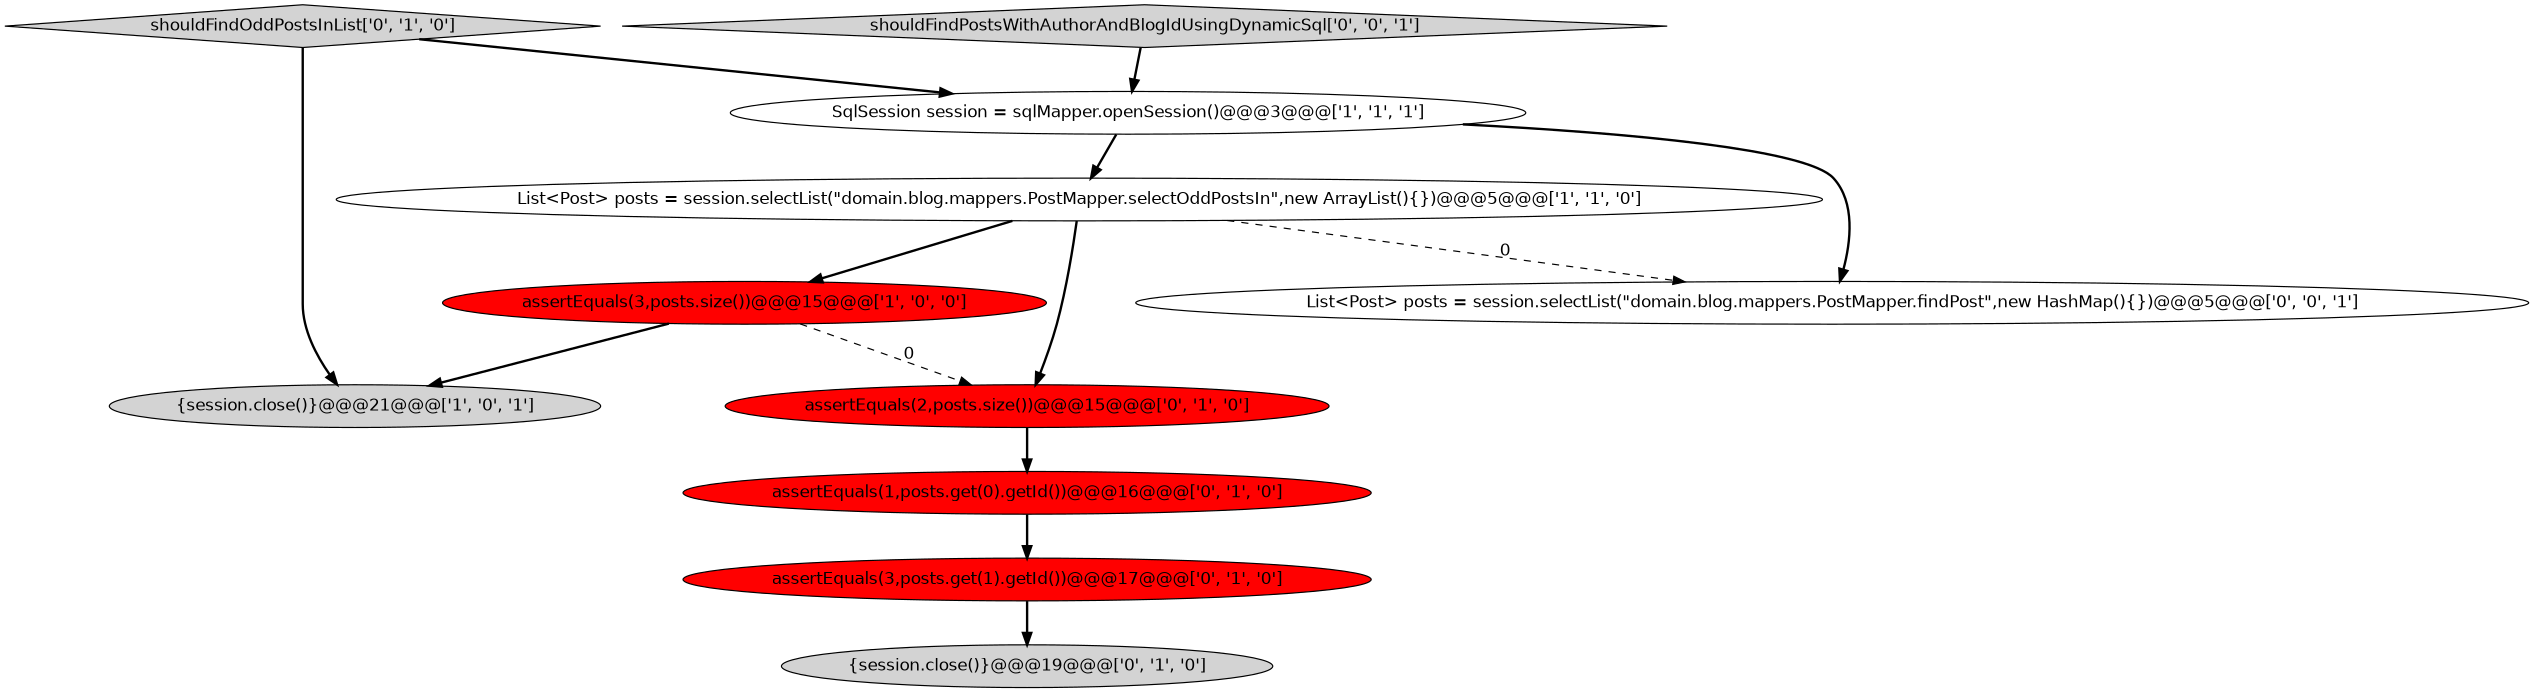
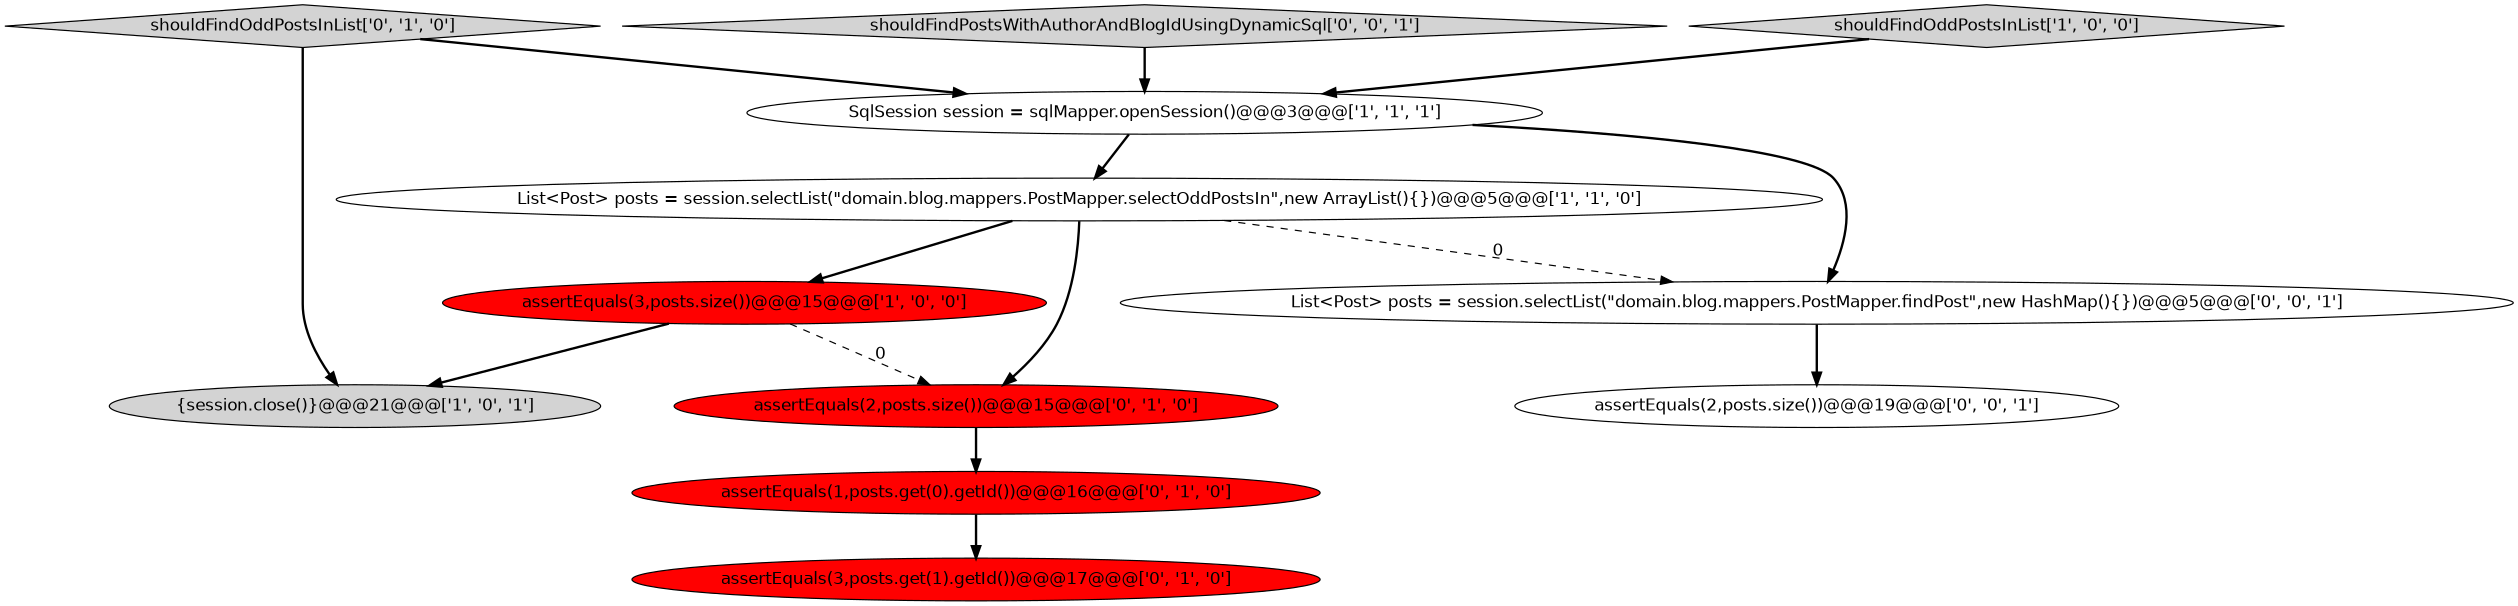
node "shouldFindOddPostsInList['1', '0', '0']": added
node "assertEquals(2,posts.size())@@@19@@@['0', '0', '1']": added
node "{session.close()}@@@19@@@['0', '1', '0']": removed
